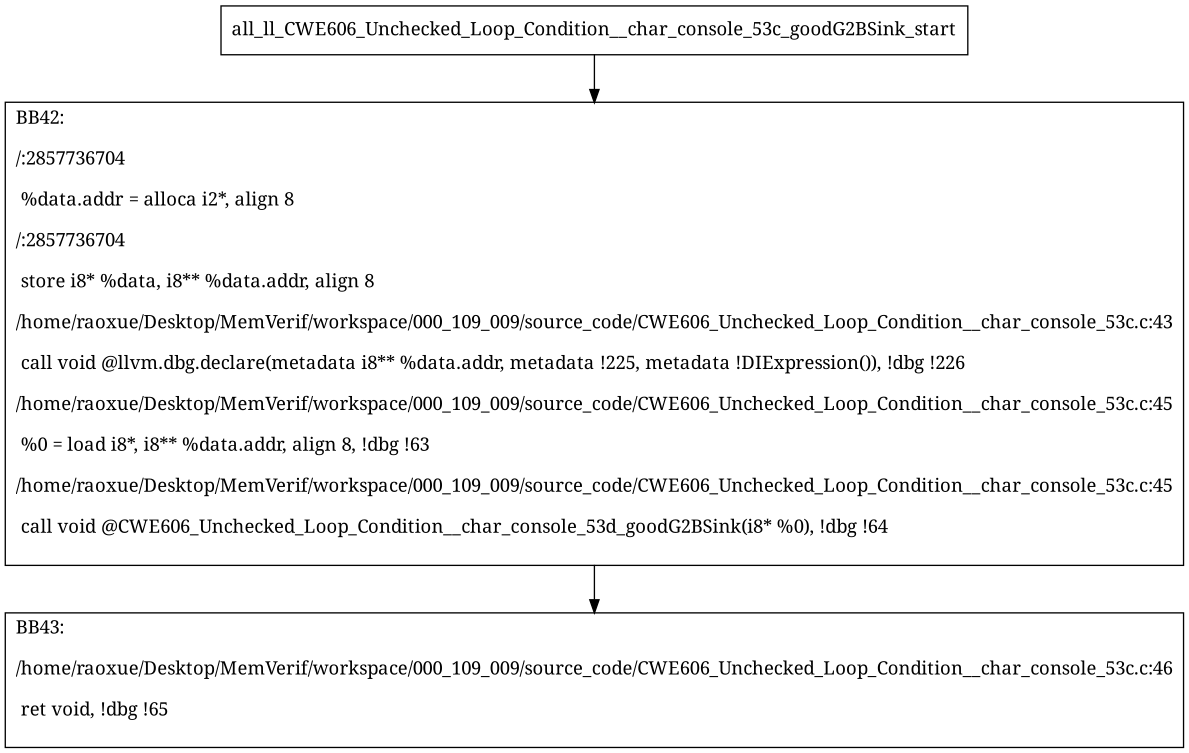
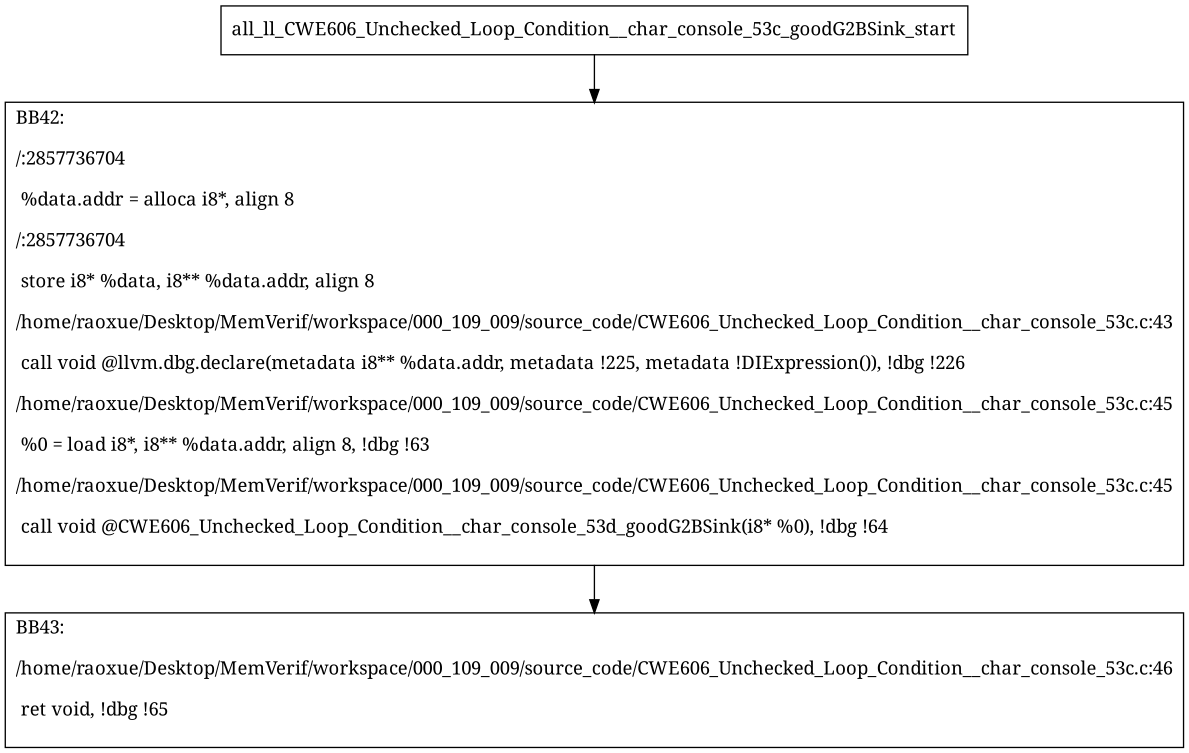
node "BB42:": text "%data.addr = alloca i2*, align 8" -> "%data.addr = alloca i8*, align 8"
